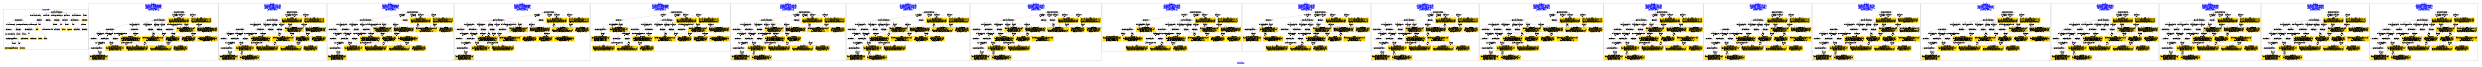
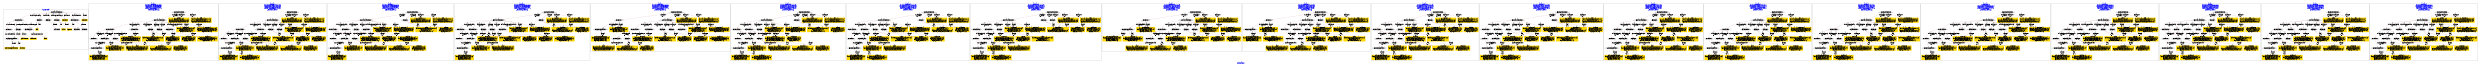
node "Description": fillcolor lightgray -> gold
edge "E35_Title1" -> "Dated": now "E52_Time-Span1" -> "Dated"
node "Medium": removed
node "Dated": fillcolor lightgray -> gold
